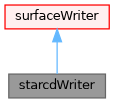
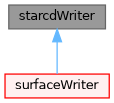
edge "starcdWriter" -> "surfaceWriter": reversed
